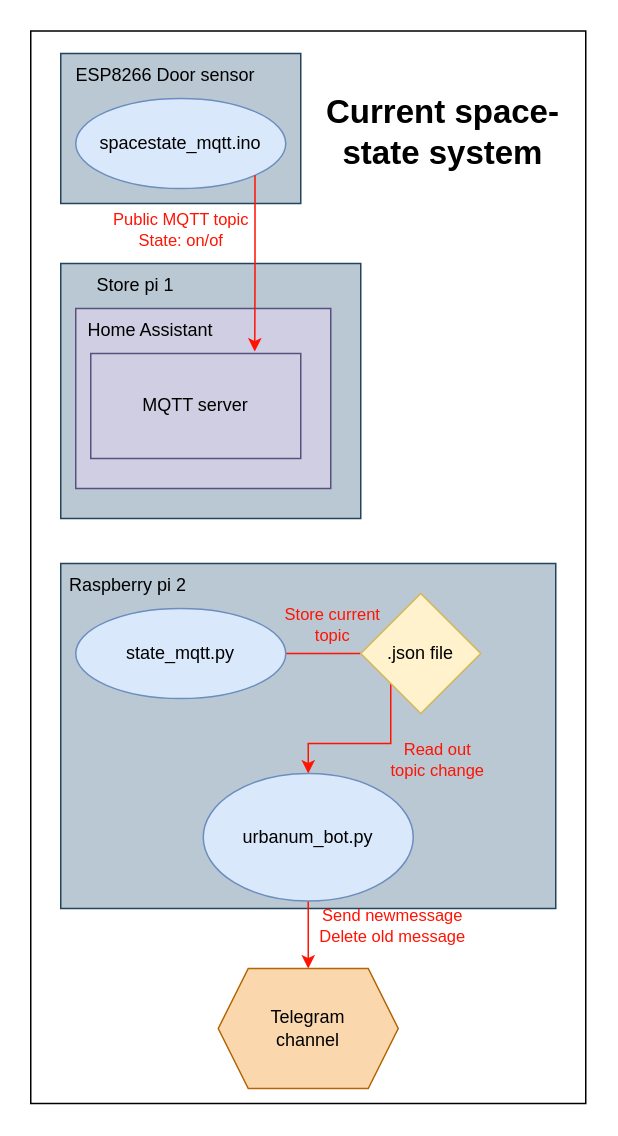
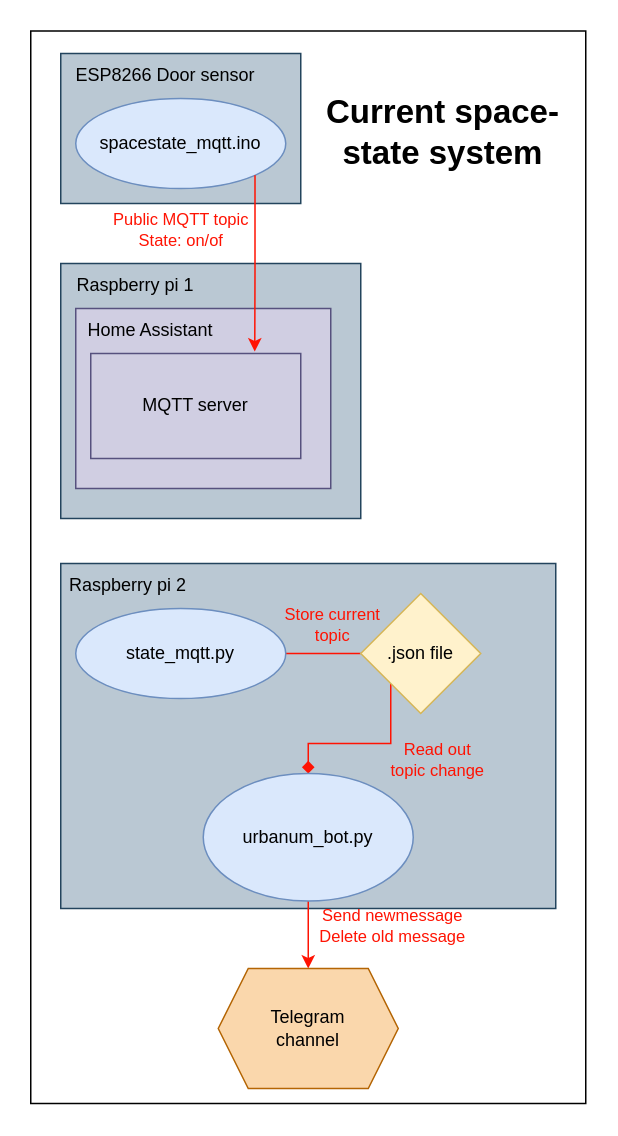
node "Store pi 1": label "Store pi 1" -> "Raspberry pi 1"
edge ".json file" -> "urbanum_bot.py": arrowhead classic -> diamond
